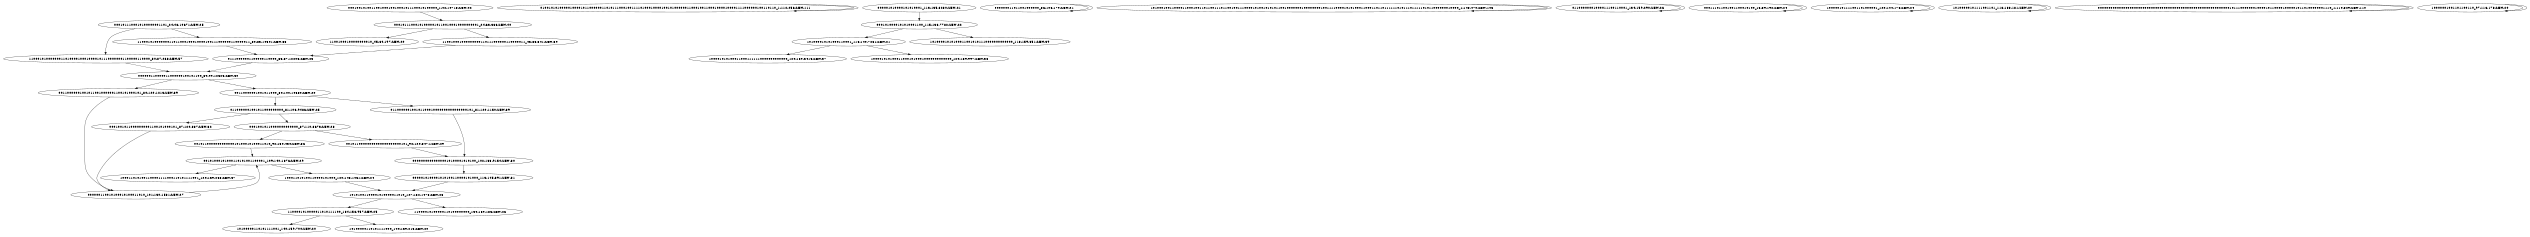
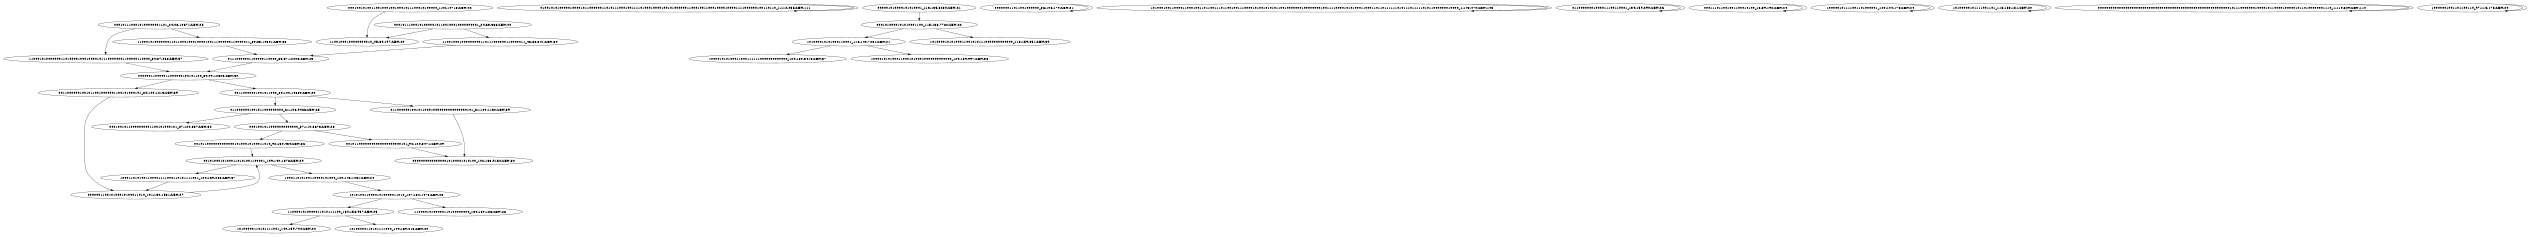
edge "000100101001100100010010001011100010100000_1-42:10718-LEN:42" -> "0001011100010100000101100100010000000001_24-63:366-LEN:40": now "000100101001100100010010001011100010100000_1-42:10718-LEN:42" -> "11001000100000000010_45-64:197-LEN:20"
edge "00010010110000000001100101000101_87-120:387-LEN:32" -> "000000110010100010100011010_101-130:1531-LEN:27": now "1000110101001100001111000110101111001_120-159:268-LEN:37" -> "000000110010100010100011010_101-130:1531-LEN:27"
node "0000010100001010100110000101000_113-145:391-LEN:31": removed
